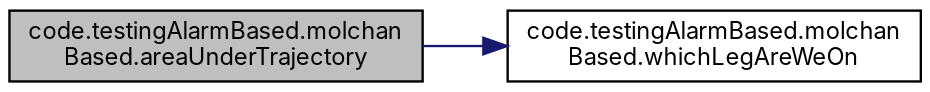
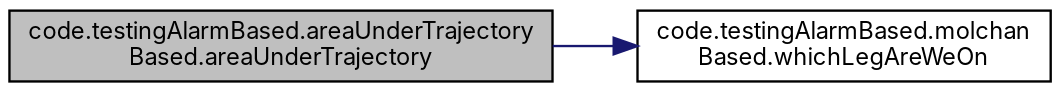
node "code.testingAlarmBased.molchan Based.areaUnderTrajectory": label "code.testingAlarmBased.molchan Based.areaUnderTrajectory" -> "code.testingAlarmBased.areaUnderTrajectory Based.areaUnderTrajectory"
